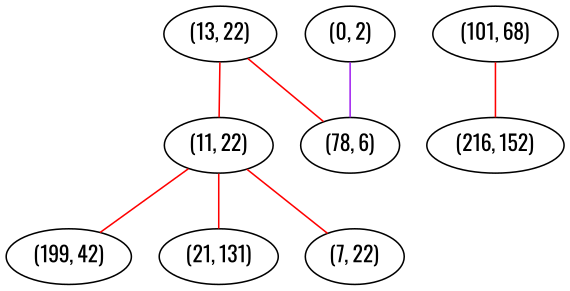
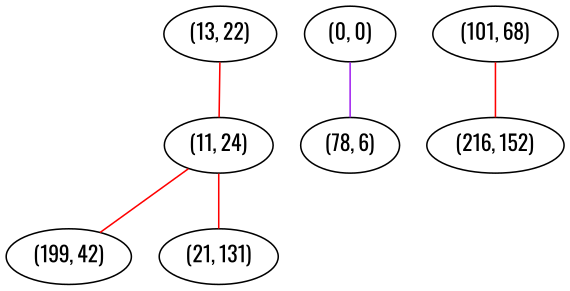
node "(0, 2)": label "(0, 2)" -> "(0, 0)"
edge "(13, 22)" -- "(78, 6)": removed
node "(11, 22)": label "(11, 22)" -> "(11, 24)"
node "(7, 22)": removed
